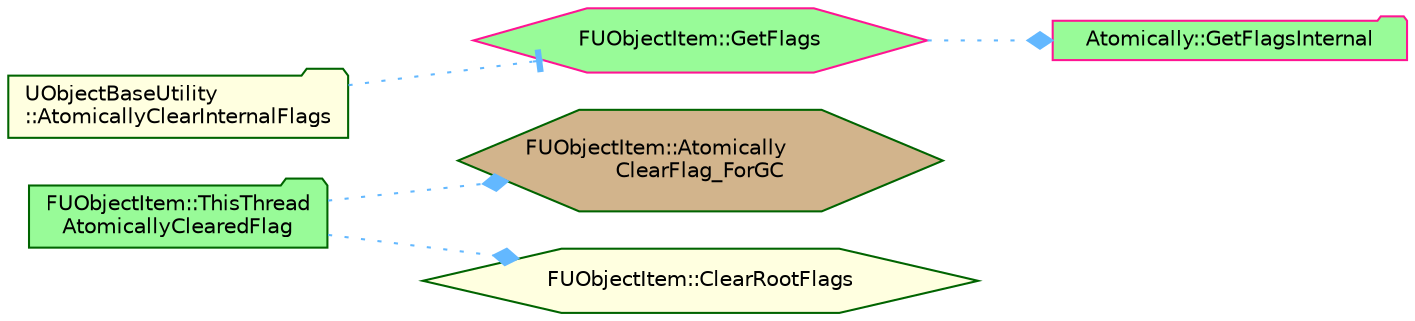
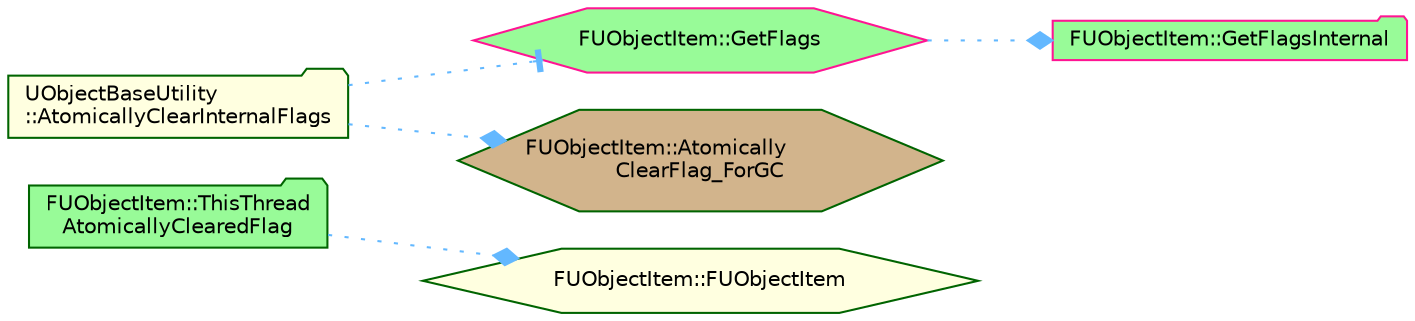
node "Atomically::GetFlagsInternal": label "Atomically::GetFlagsInternal" -> "FUObjectItem::GetFlagsInternal"
edge "FUObjectItem::ThisThread AtomicallyClearedFlag" -> "FUObjectItem::Atomically ClearFlag_ForGC": now "UObjectBaseUtility ::AtomicallyClearInternalFlags" -> "FUObjectItem::Atomically ClearFlag_ForGC"
node "FUObjectItem::ClearRootFlags": label "FUObjectItem::ClearRootFlags" -> "FUObjectItem::FUObjectItem"
